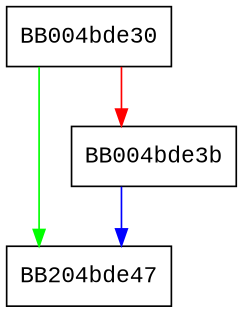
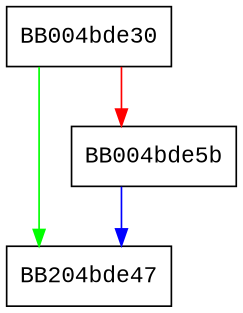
node "BB004bde3b": label "BB004bde3b" -> "BB004bde5b"
